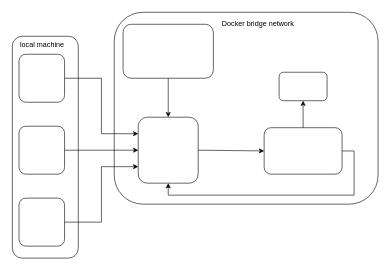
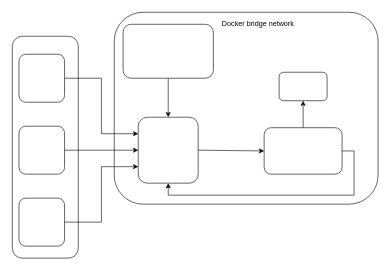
node "local machine": removed
